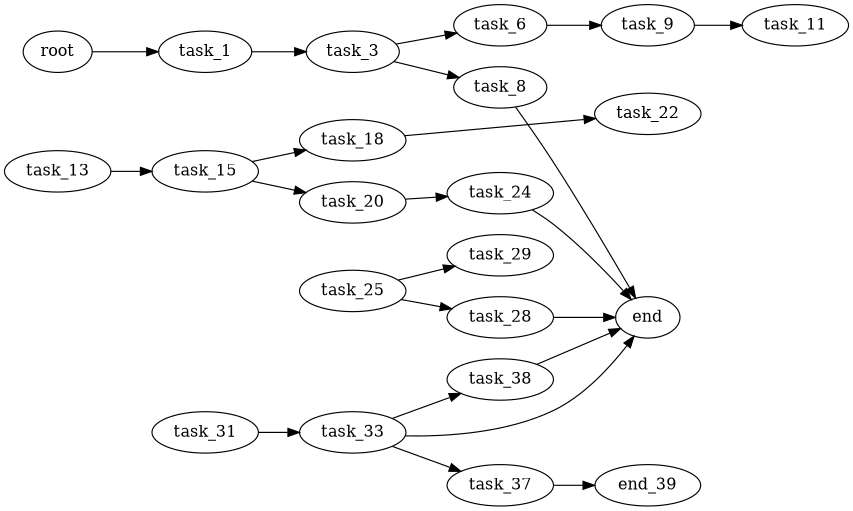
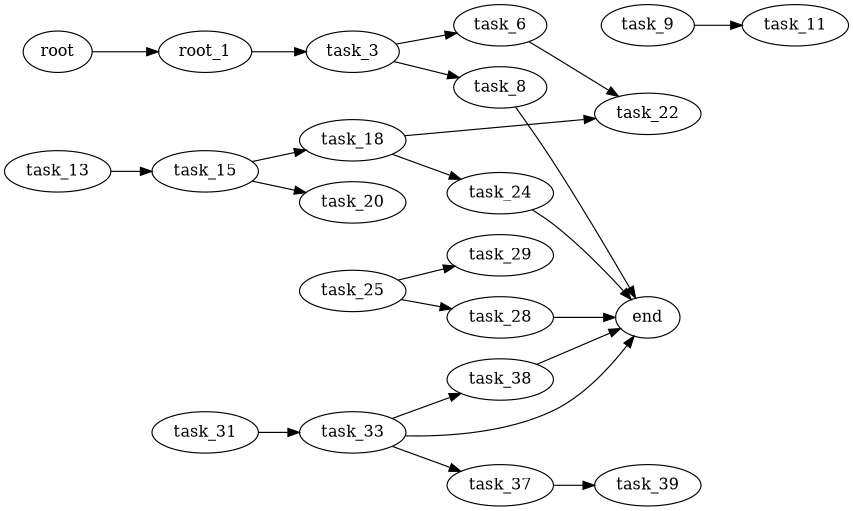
edge "task_6" -> "task_9": now "task_6" -> "task_22"
node "task_1": label "task_1" -> "root_1"
edge "task_20" -> "task_24": now "task_18" -> "task_24"
node "end_39": label "end_39" -> "task_39"
